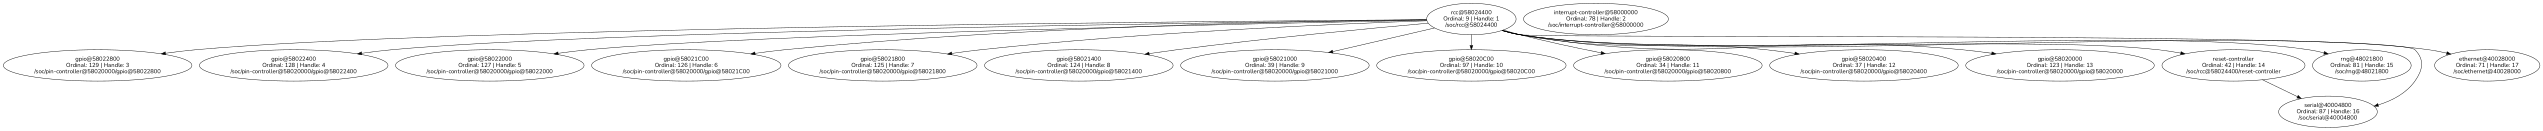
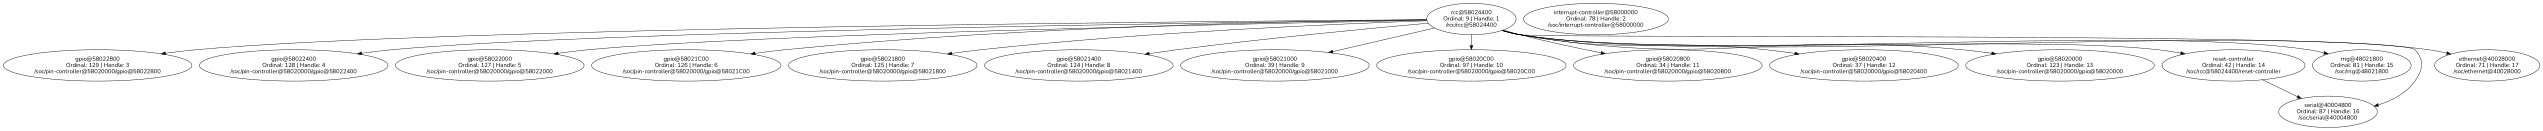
node "rcc@58024400 Ordinal: 9 | Handle: 1 /soc/rcc@58024400": label "rcc@58024400 Ordinal: 9 | Handle: 1 /soc/rcc@58024400" -> "rcc@58024400 Ordinal: 9 | Handle: 1 /rcc/rcc@58024400"
